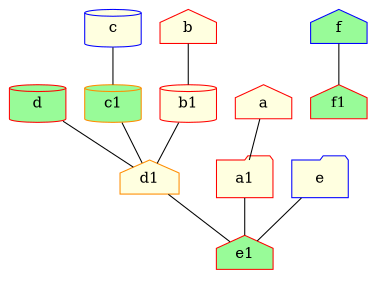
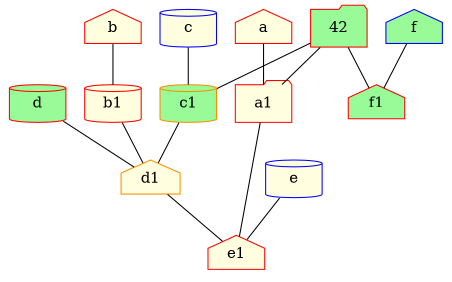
node "42": added
node "e": shape folder -> cylinder
node "e1": fillcolor palegreen -> lightyellow
